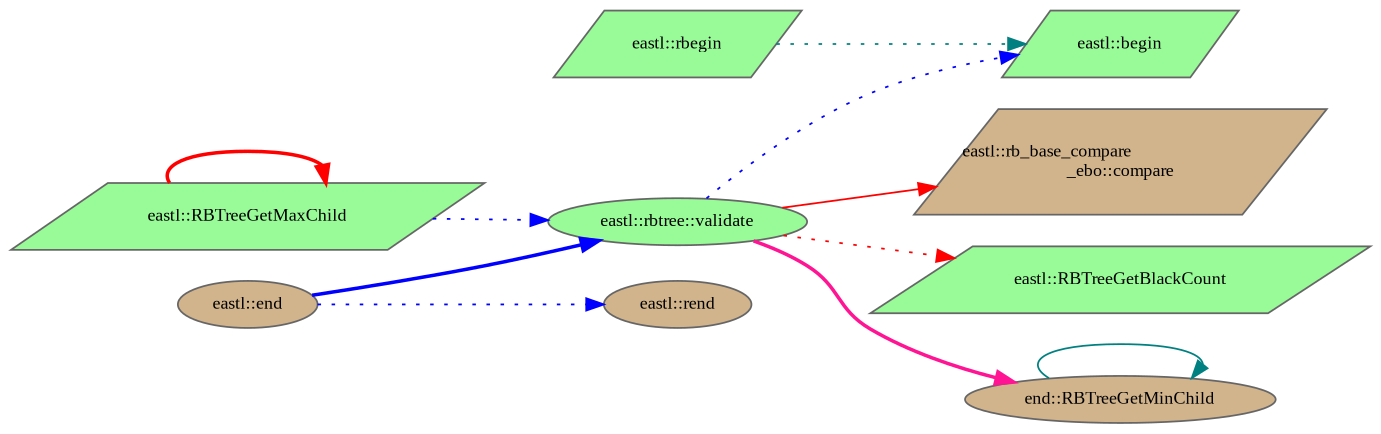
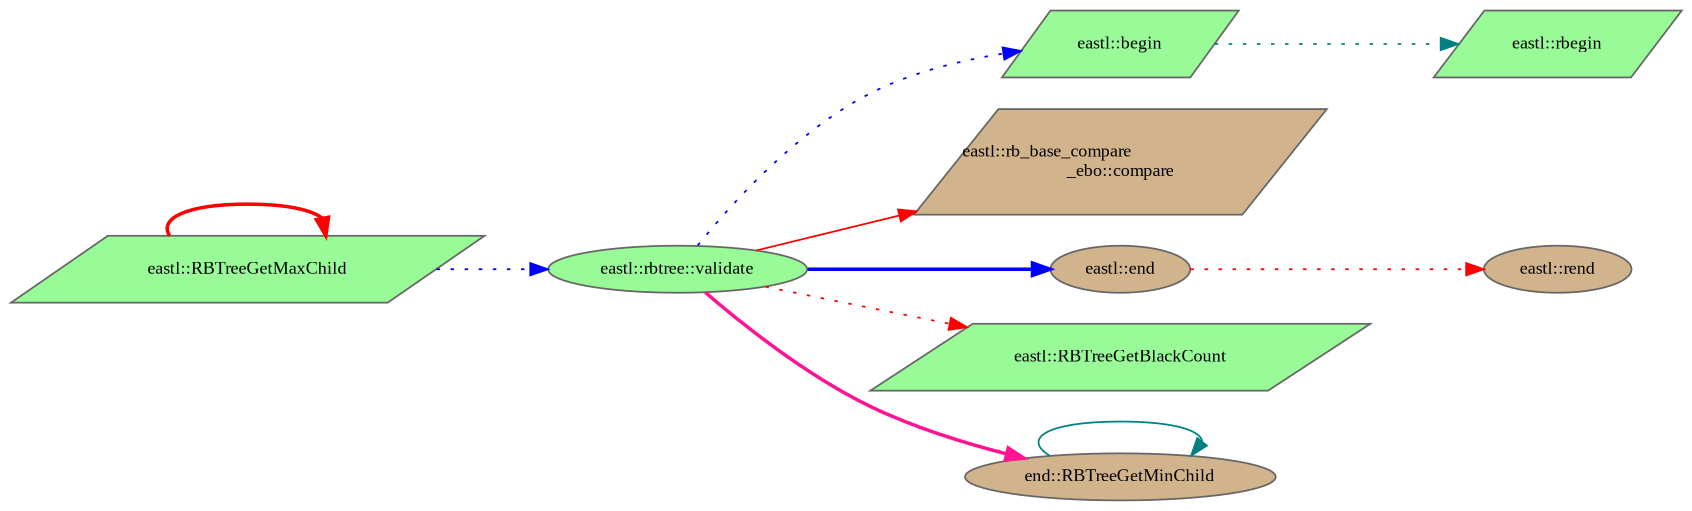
edge "eastl::rbegin" -> "eastl::begin": reversed
edge "eastl::end" -> "eastl::rbtree::validate": reversed
edge "eastl::end" -> "eastl::rend": color blue -> red
